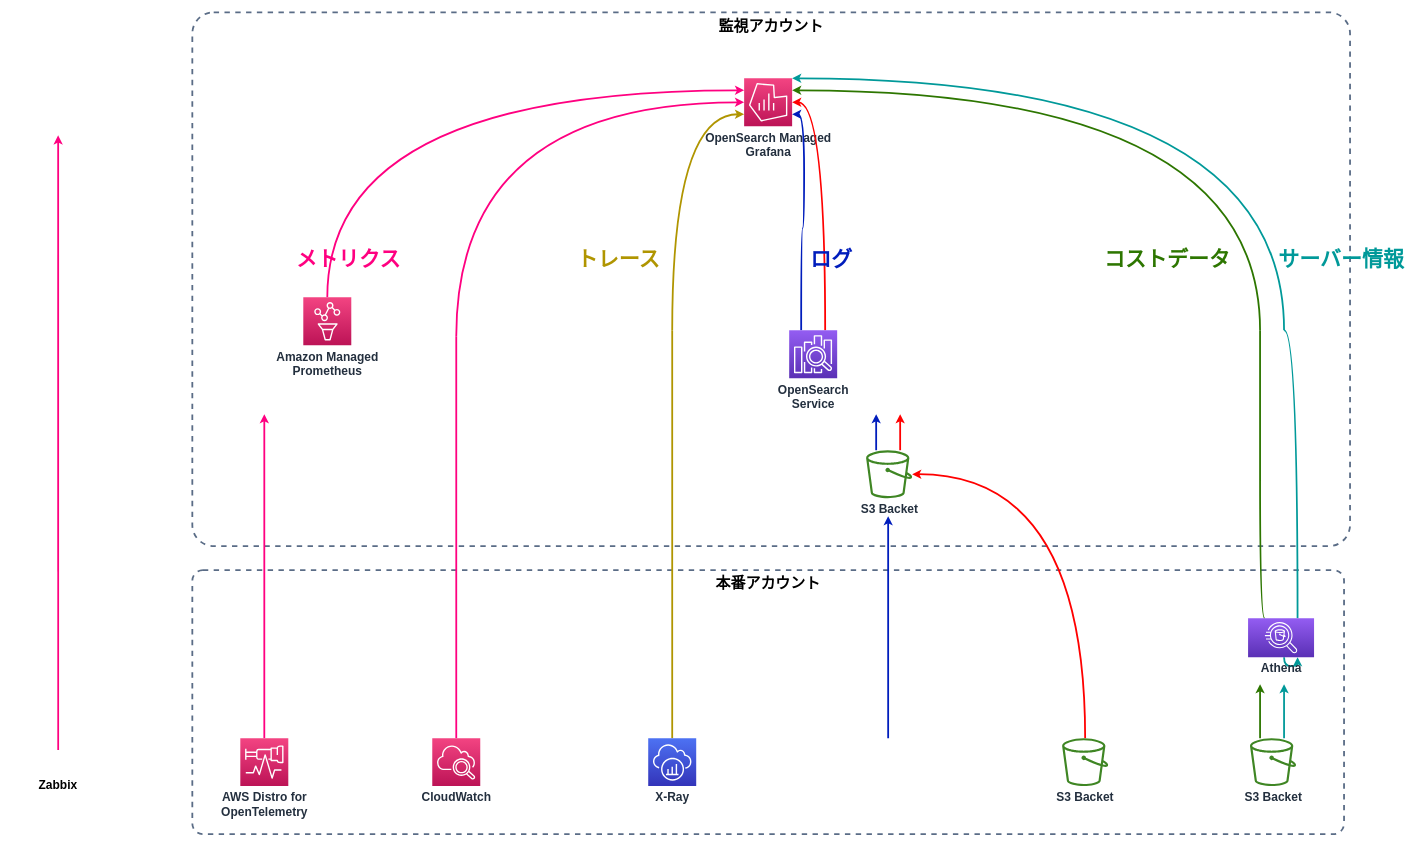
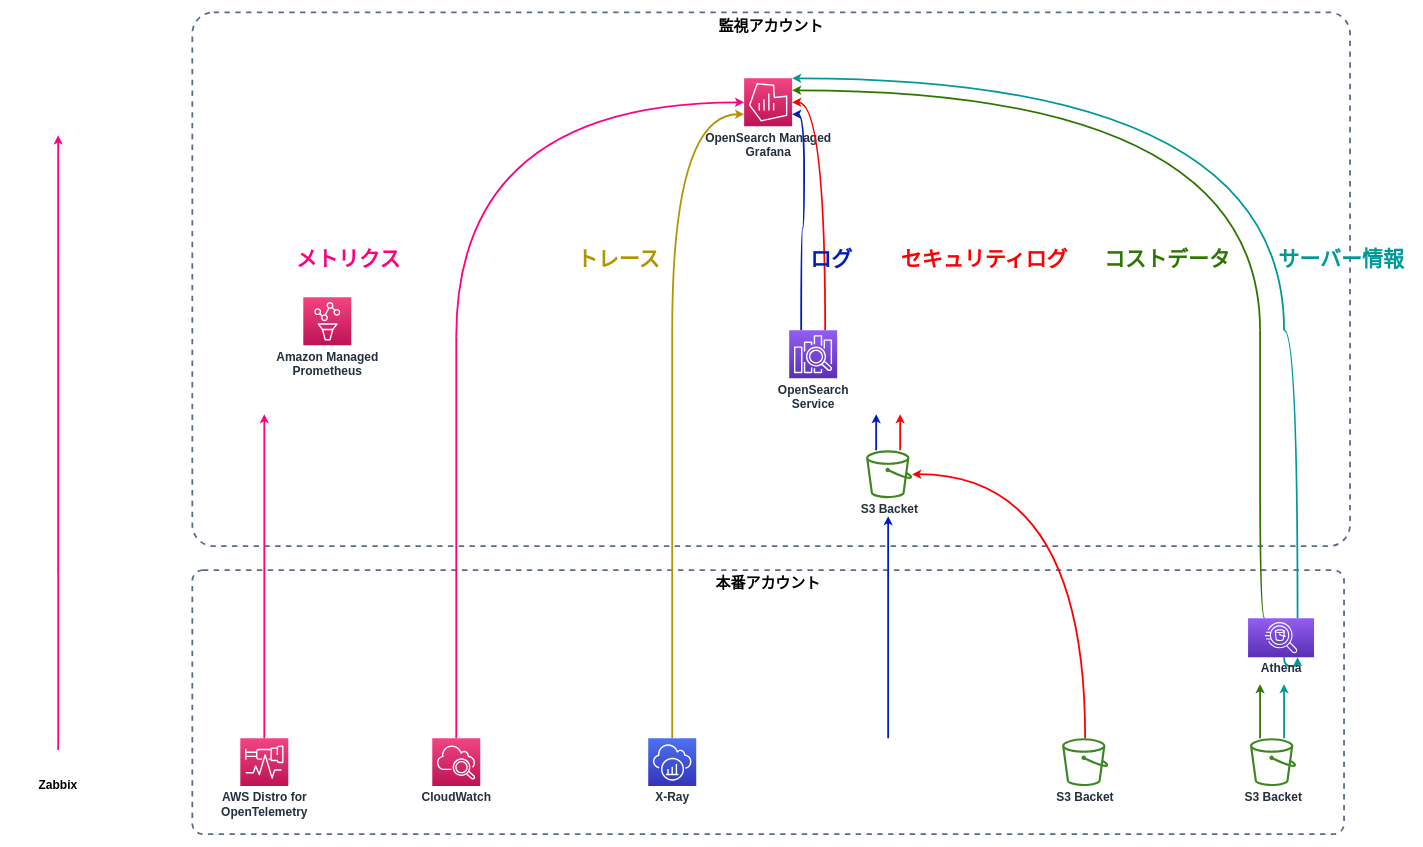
edge "Amazon ManagedPrometheus" -> "OpenSearch ManagedGrafana": removed
node "セキュリティログ": added
